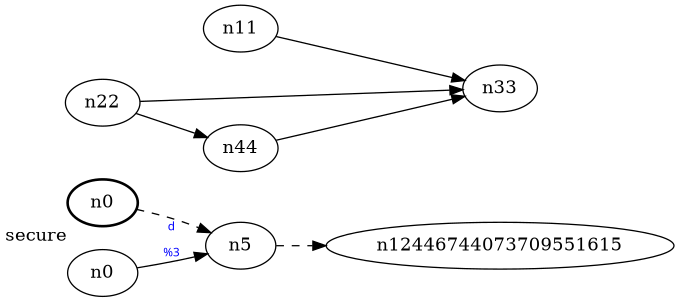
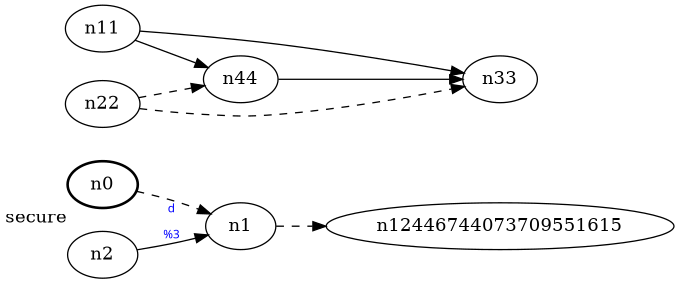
edge "n11" -> "n44": added
edge "n22" -> "n33": style solid -> dashed
edge "n22" -> "n44": style solid -> dashed
node "n5": label "n5" -> "n1"
node "n0": label "n0" -> "n2"
